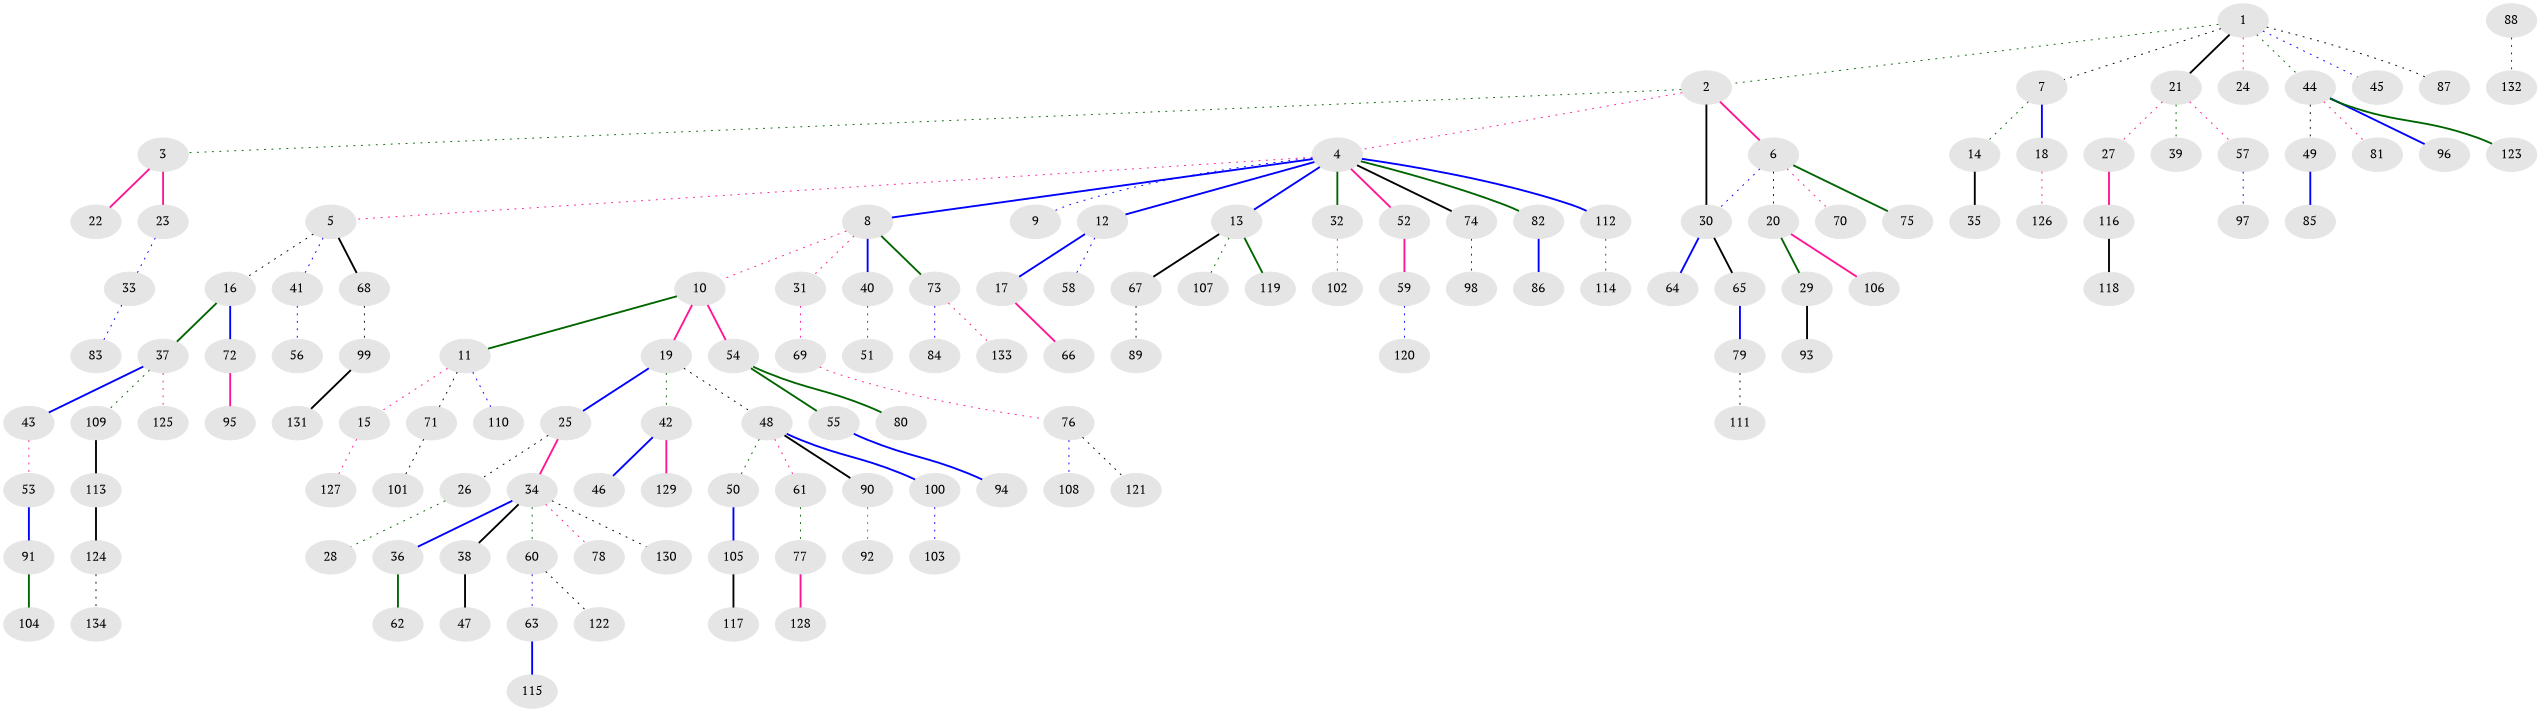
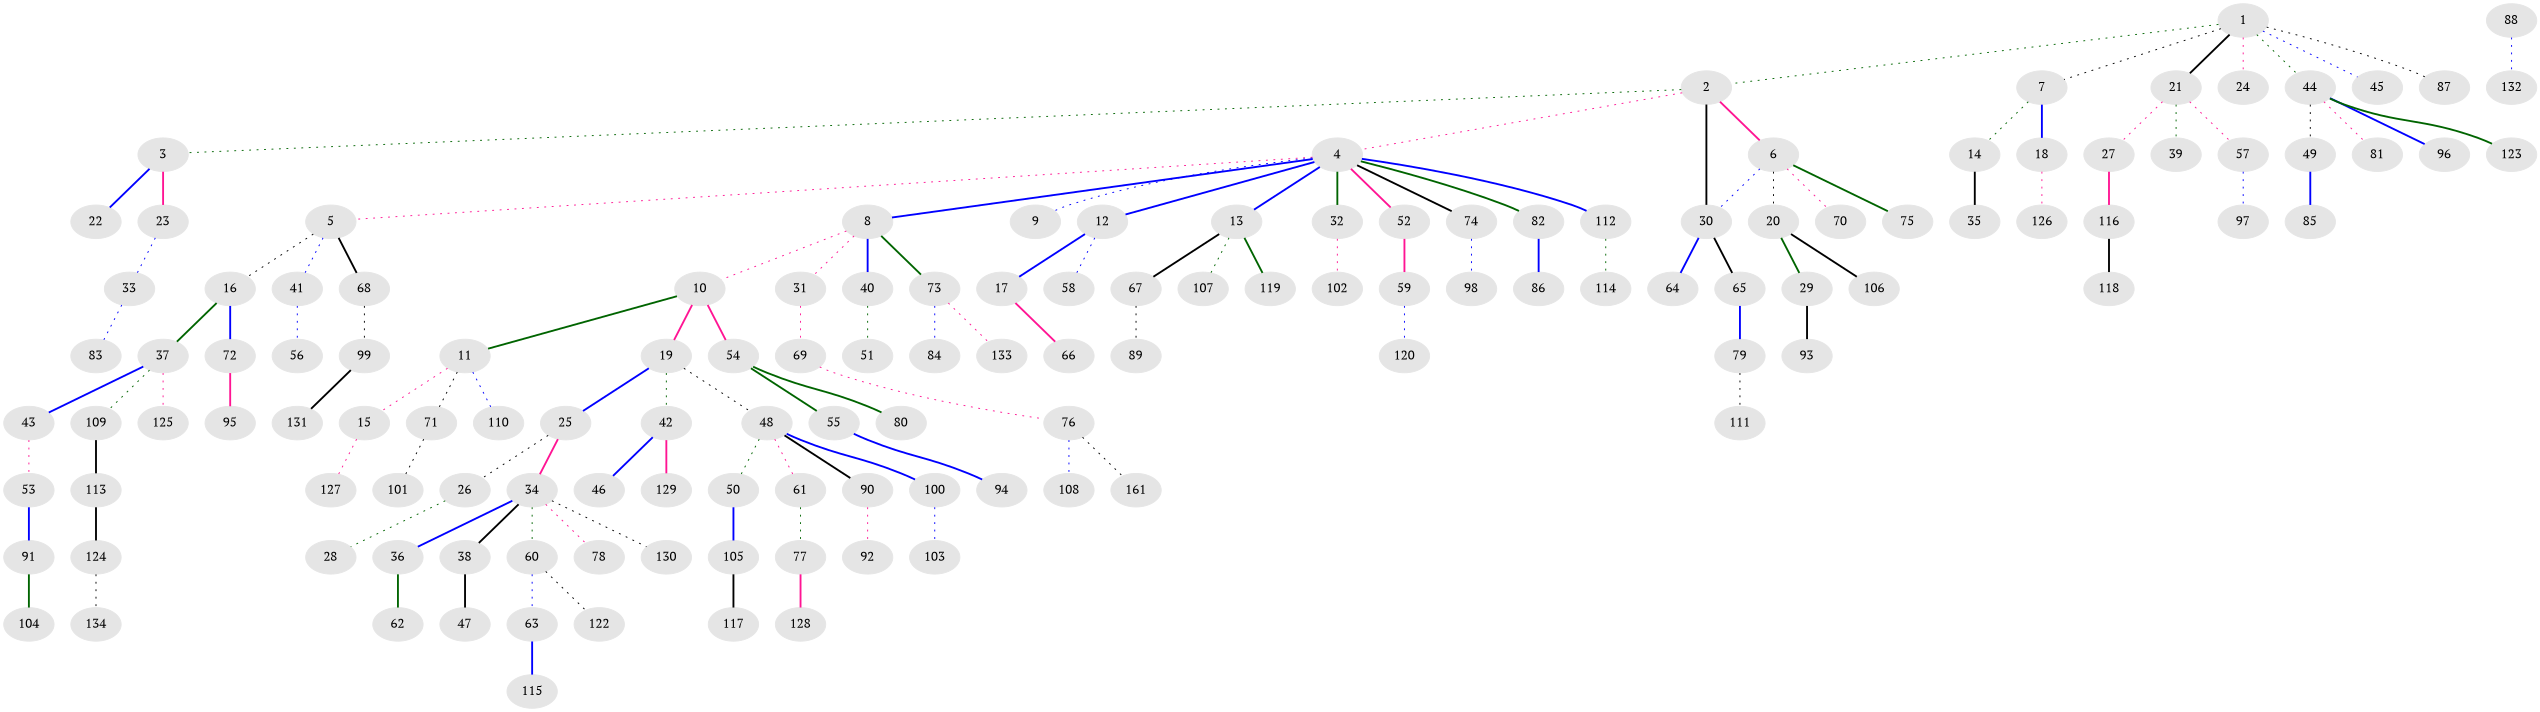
edge "3" -- "22": color deeppink -> blue
edge "20" -- "106": color deeppink -> black
node "121": label "121" -> "161"
